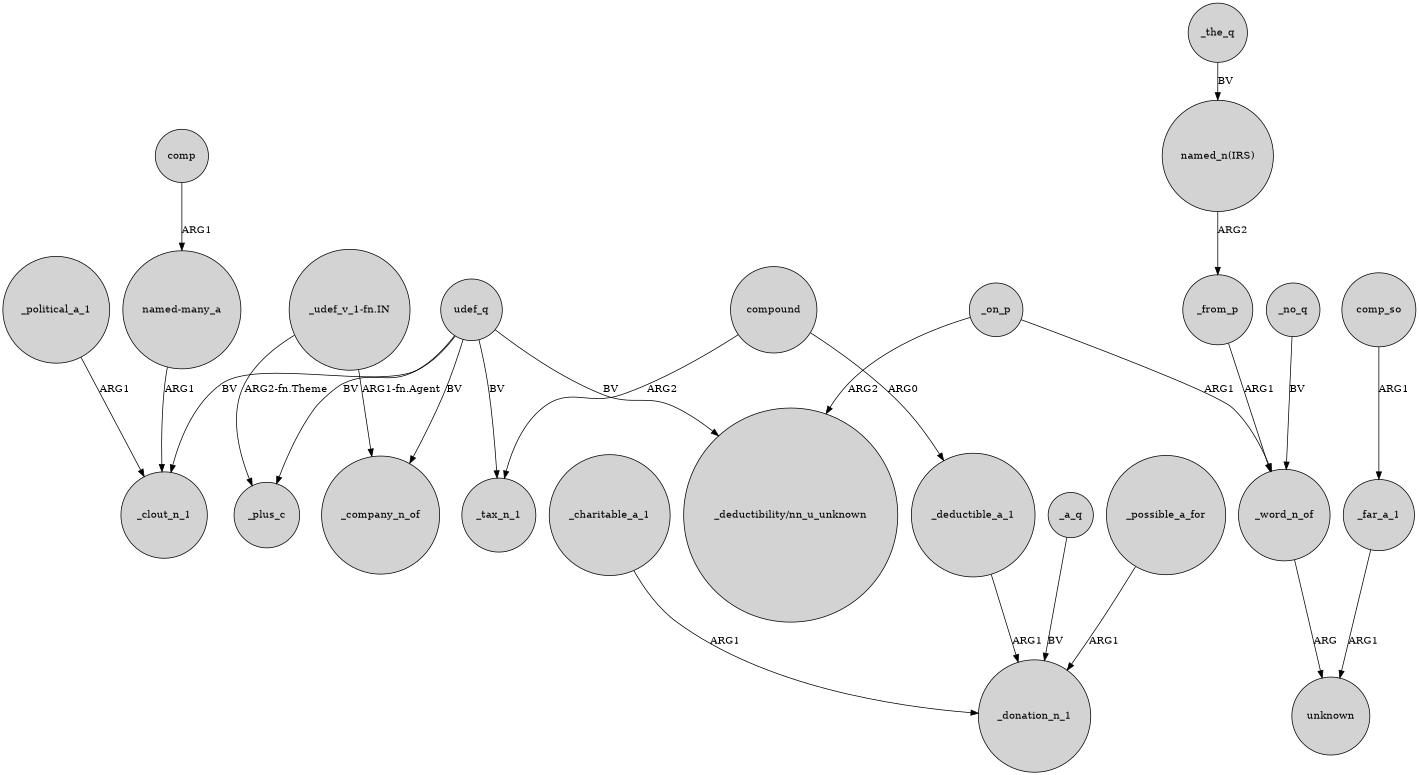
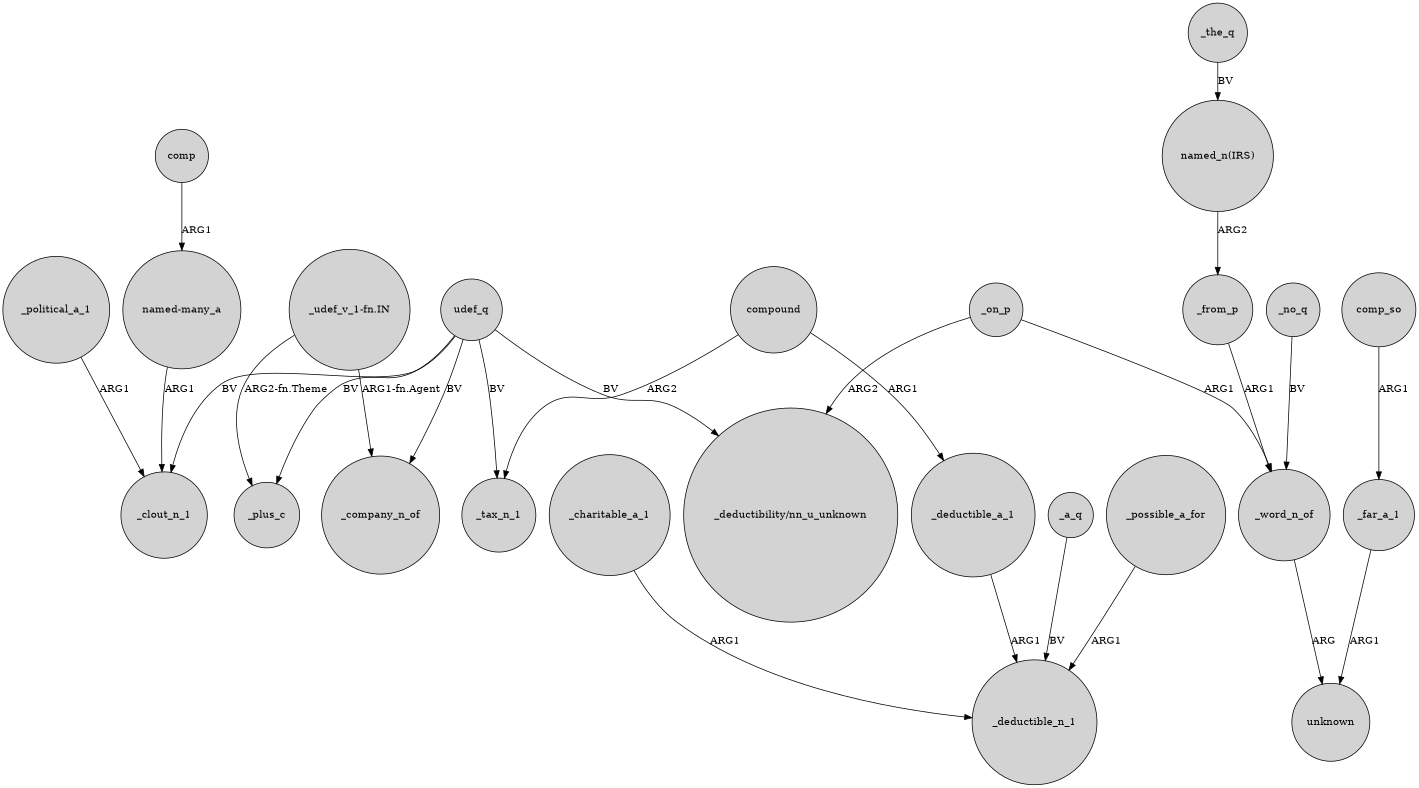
edge "compound" -> "_deductible_a_1": label "ARG0" -> "ARG1"
node "_donation_n_1": label "_donation_n_1" -> "_deductible_n_1"
